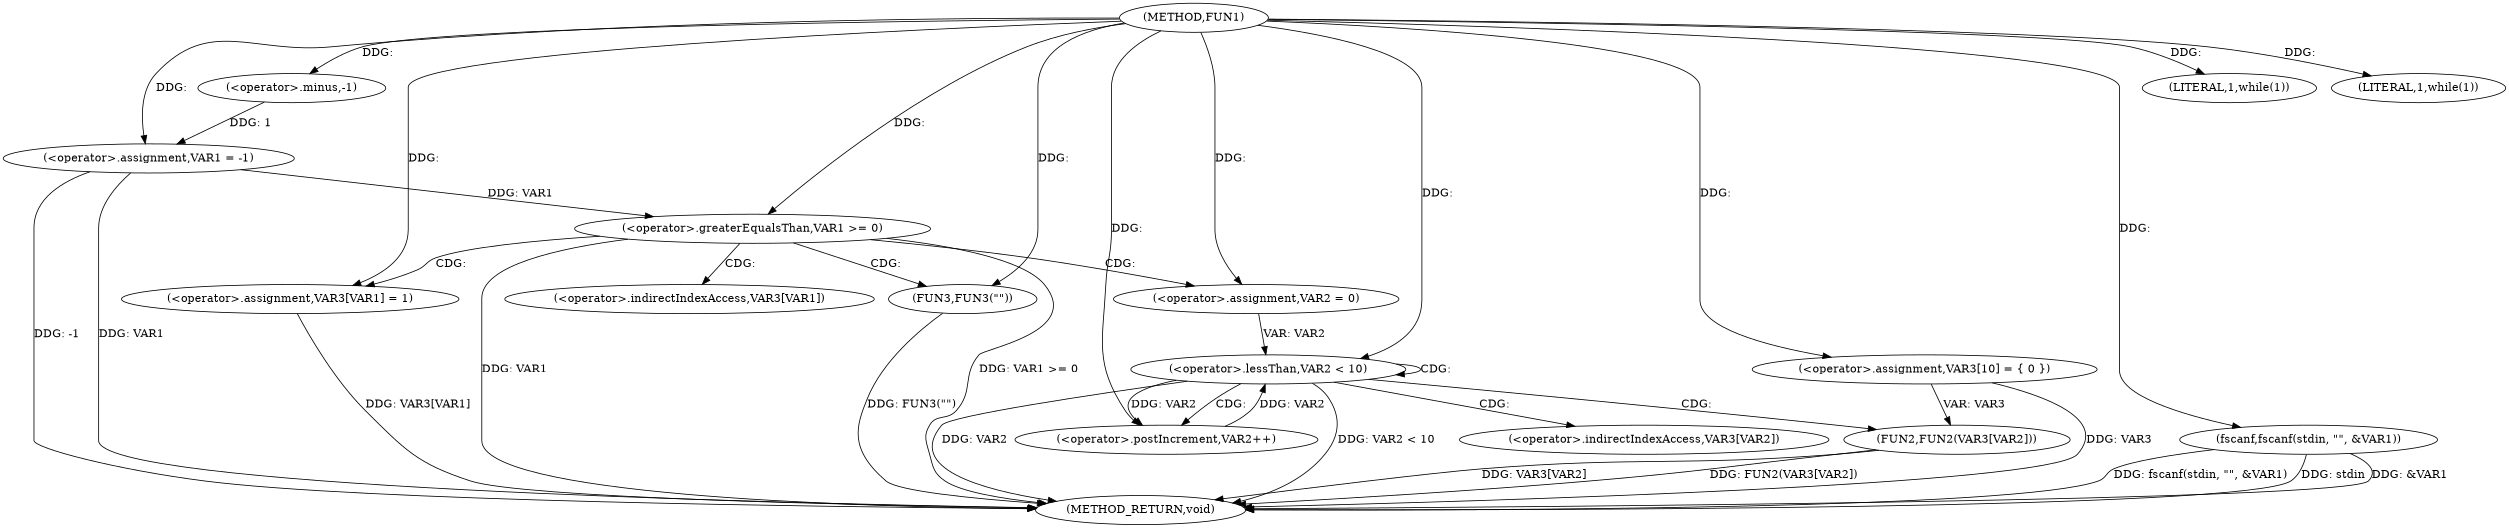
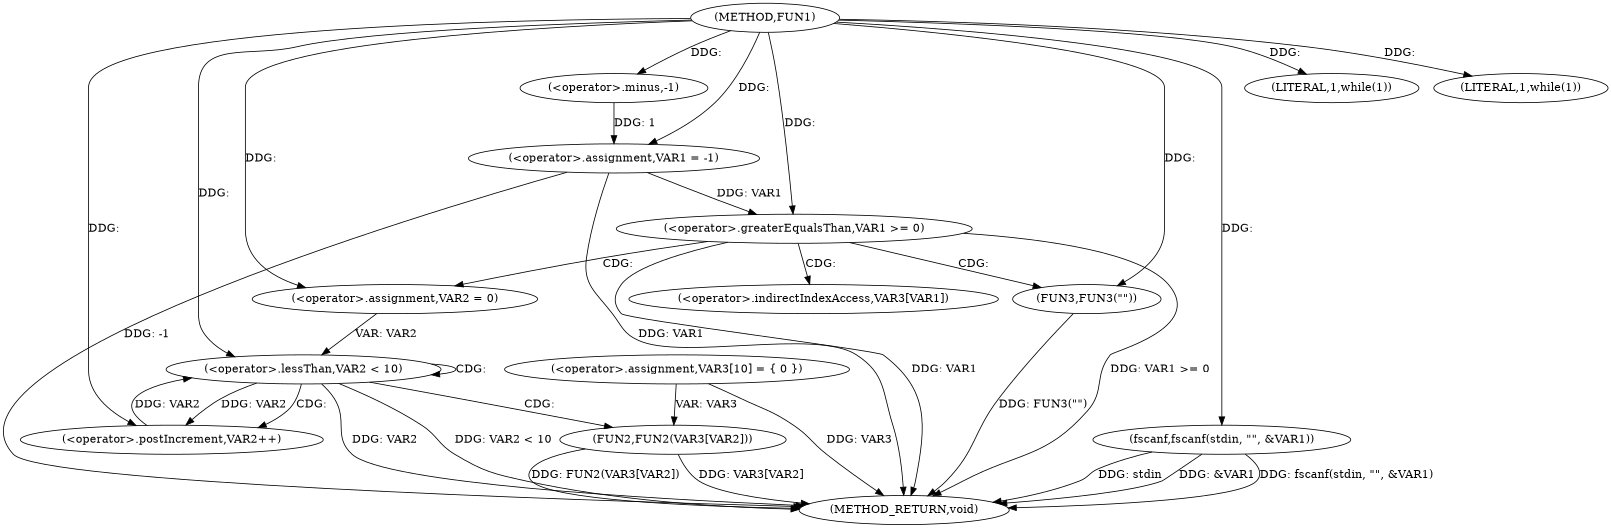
edge "(METHOD,FUN1)" -> "(<operator>.assignment,VAR3[10] = { 0 })": removed, label "DDG:"
node "(<operator>.assignment,VAR3[VAR1] = 1)": removed
node "(<operator>.indirectIndexAccess,VAR3[VAR2])": removed
